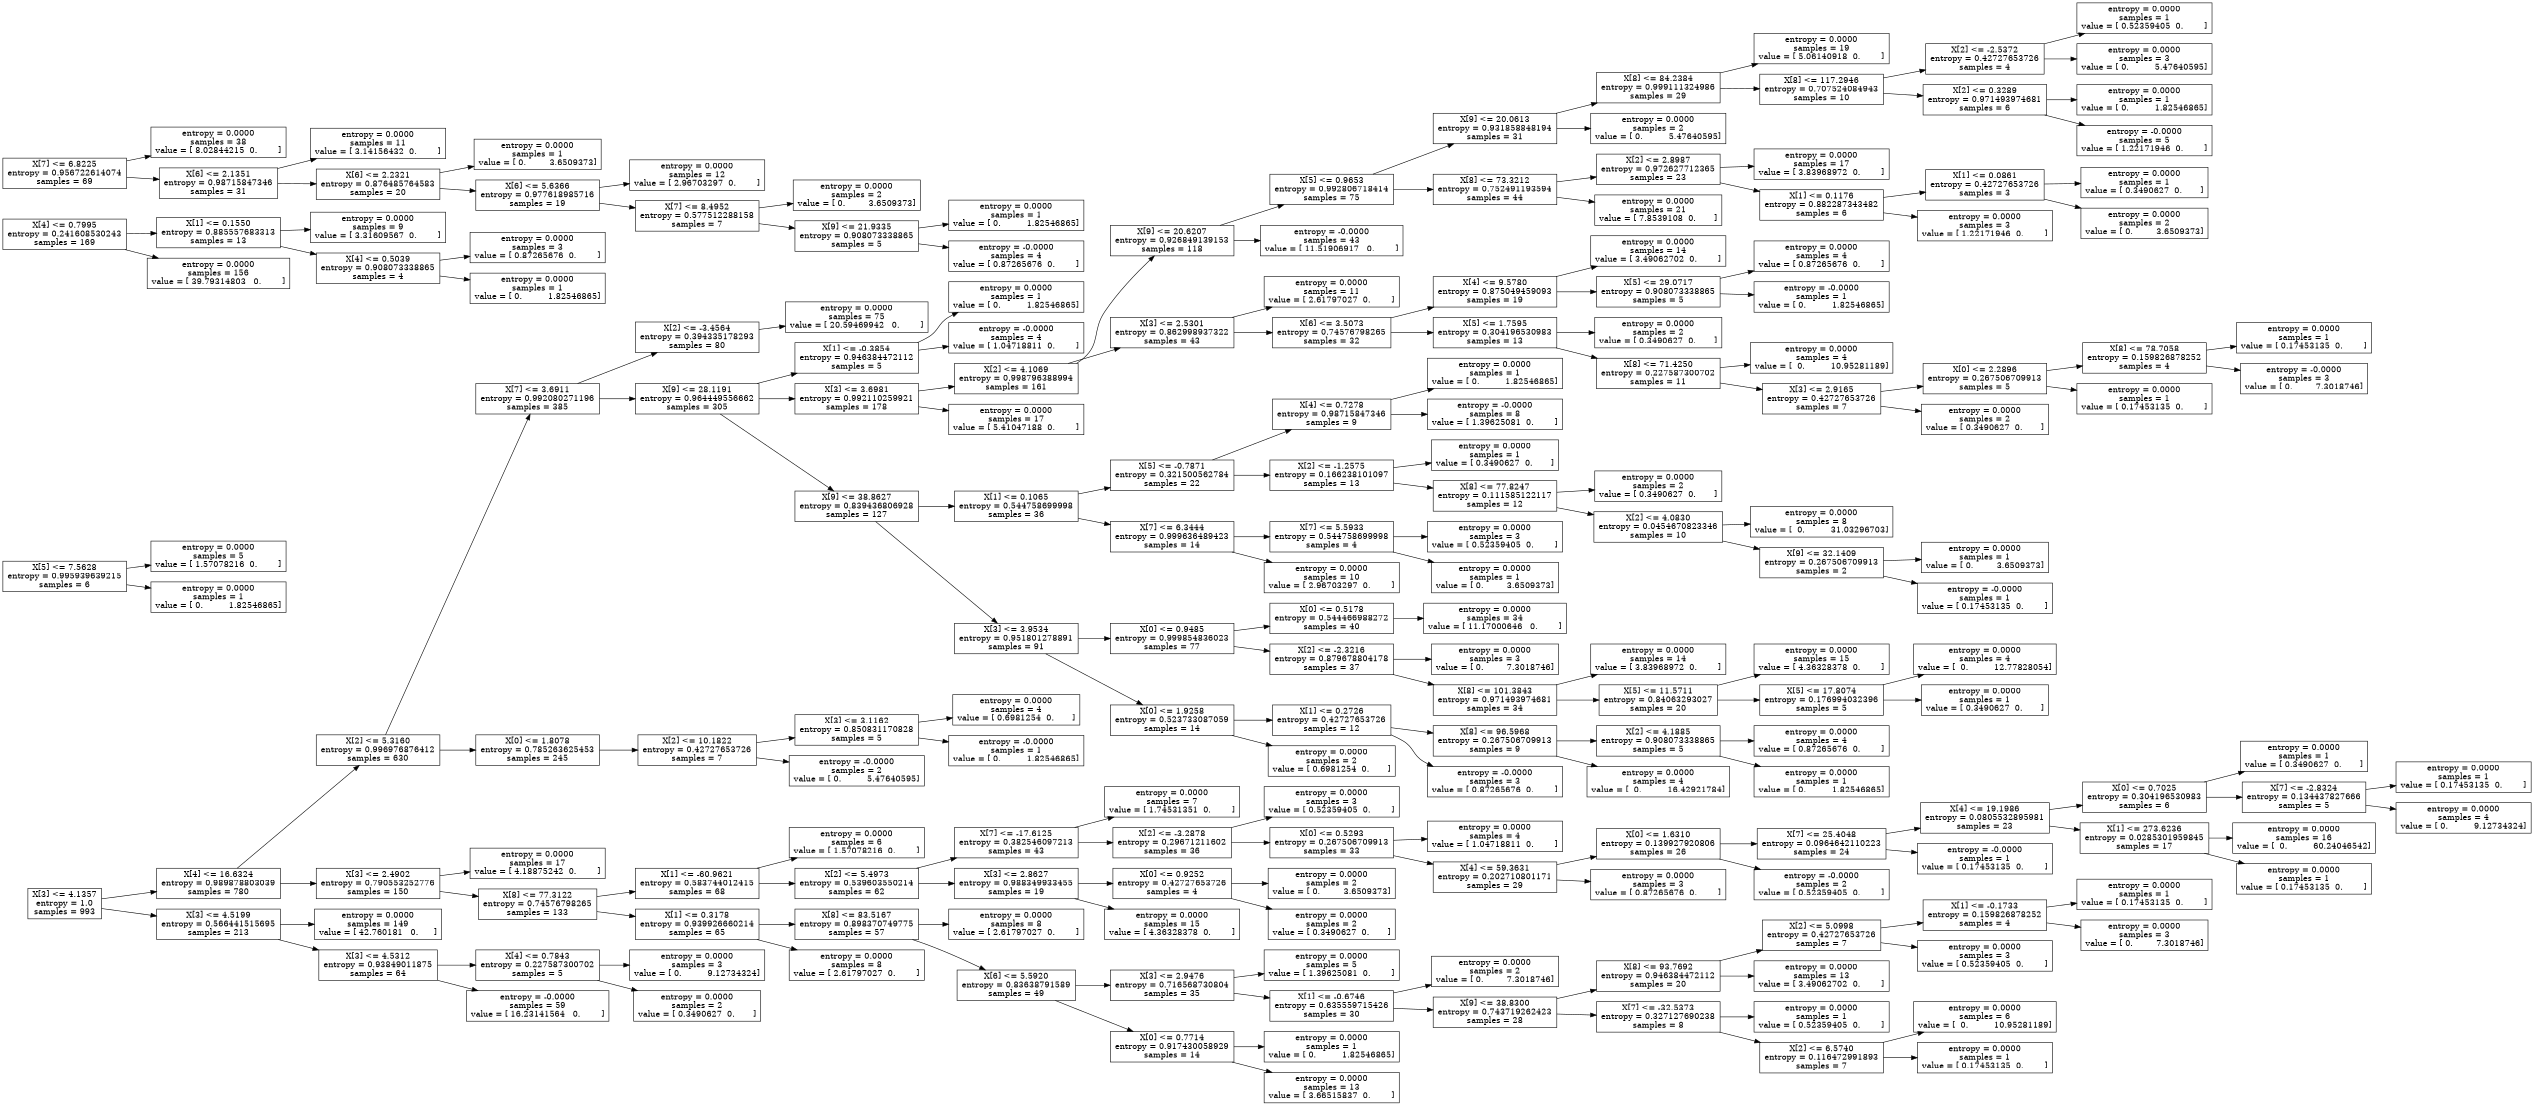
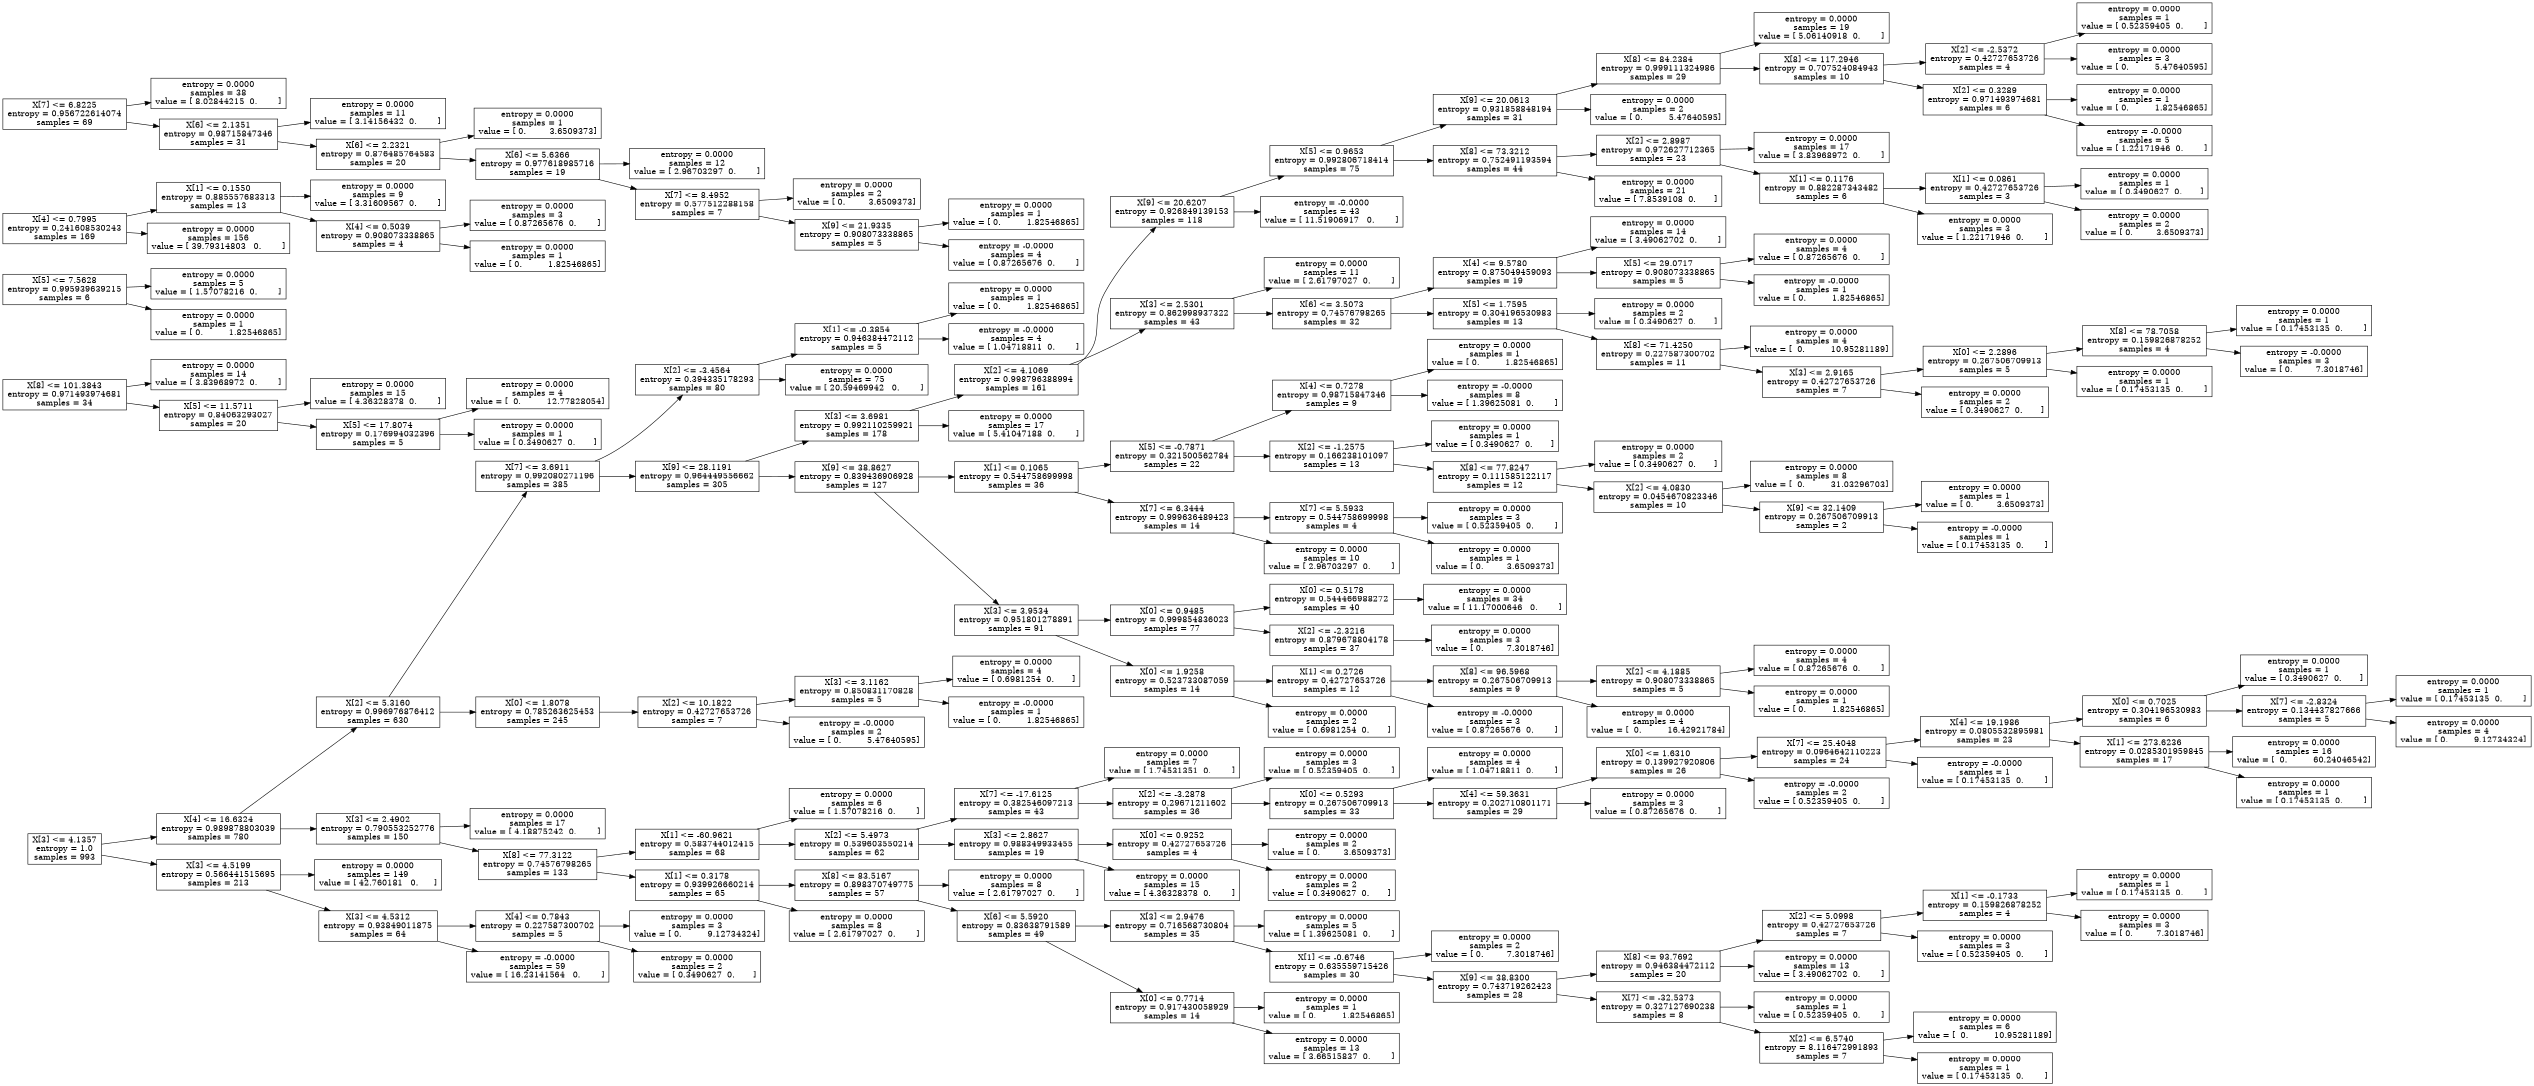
edge "X[9] <= 28.1191 entropy = 0.964449556662 samples = 305" -> "X[1] <= -0.3854 entropy = 0.946384472112 samples = 5": now "X[2] <= -3.4564 entropy = 0.394335178293 samples = 80" -> "X[1] <= -0.3854 entropy = 0.946384472112 samples = 5"
node "X[9] <= 38.8627 entropy = 0.839436806928 samples = 127": label "X[9] <= 38.8627 entropy = 0.839436806928 samples = 127" -> "X[9] <= 38.8627 entropy = 0.839436906928 samples = 127"
edge "X[2] <= -2.3216 entropy = 0.879678804178 samples = 37" -> "X[8] <= 101.3843 entropy = 0.971493974681 samples = 34": removed
node "X[2] <= 6.5740 entropy = 0.116472991893 samples = 7": label "X[2] <= 6.5740 entropy = 0.116472991893 samples = 7" -> "X[2] <= 6.5740 entropy = 8.116472991893 samples = 7"
